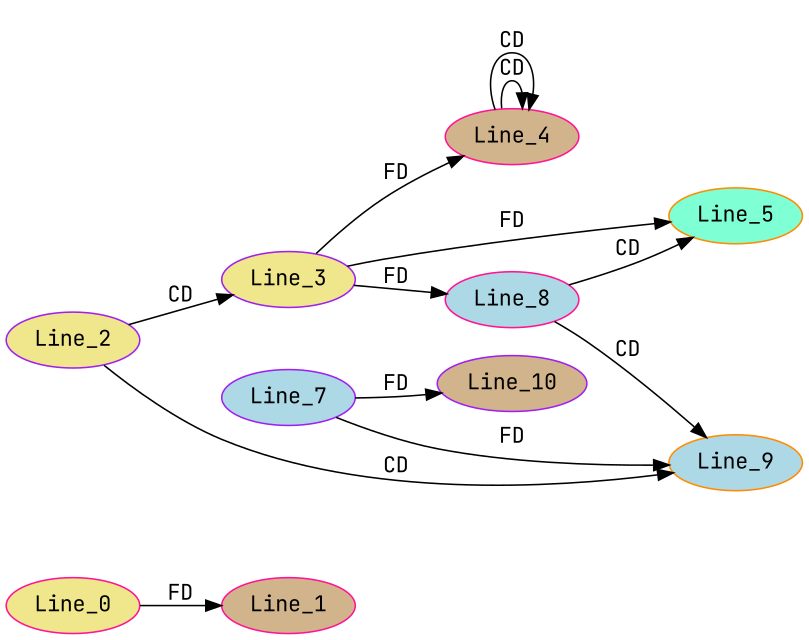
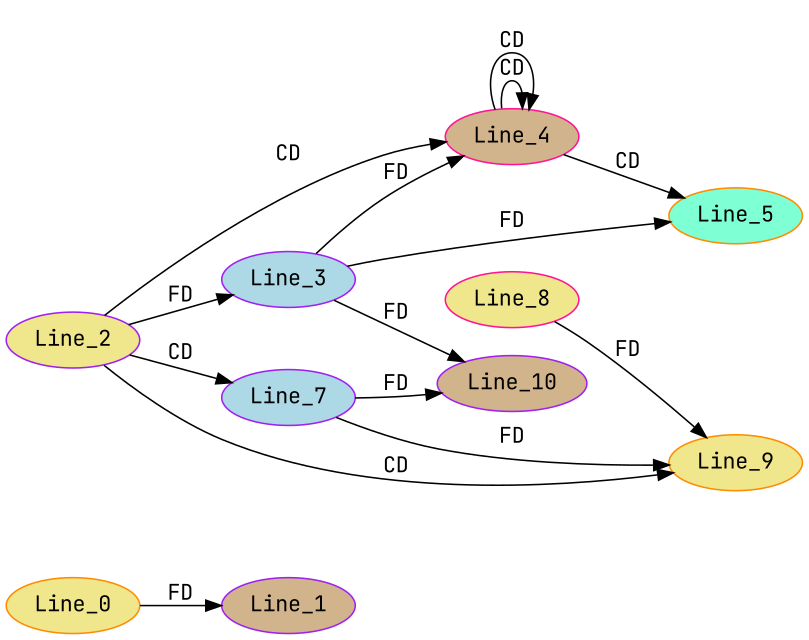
edge "Line_2" -> "Line_4": added, label "CD"
edge "Line_8" -> "Line_5": now "Line_4" -> "Line_5"
node "Line_3": fillcolor khaki -> lightblue
edge "Line_3" -> "Line_8": now "Line_3" -> "Line_10"
edge "Line_2" -> "Line_3": label "CD" -> "FD"
node "Line_8": fillcolor lightblue -> khaki
edge "Line_8" -> "Line_9": label "CD" -> "FD"
edge "Line_2" -> "Line_7": added, label "CD"
node "Line_9": fillcolor lightblue -> khaki
node "Line_0": color deeppink -> darkorange
node "Line_1": color deeppink -> purple
